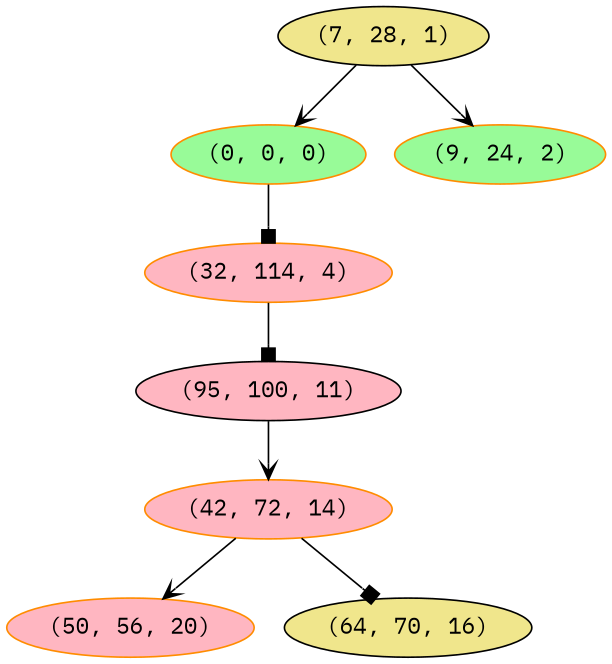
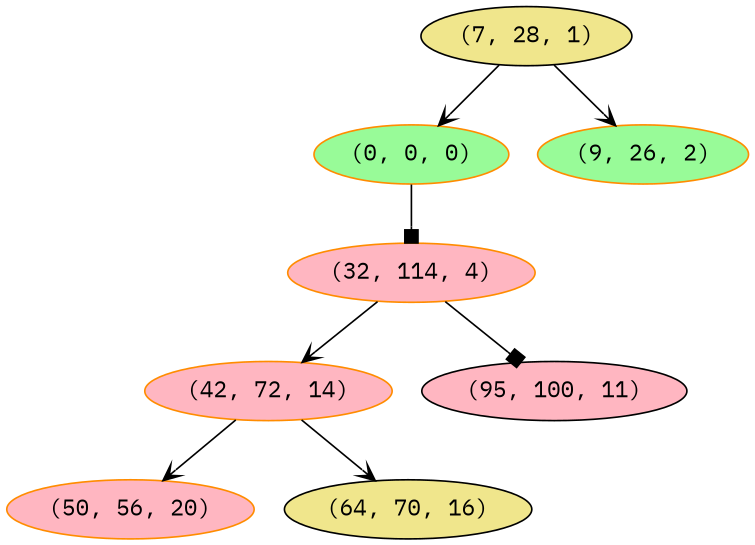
node "(9, 24, 2)": label "(9, 24, 2)" -> "(9, 26, 2)"
edge "(95, 100, 11)" -> "(42, 72, 14)": now "(32, 114, 4)" -> "(42, 72, 14)"
edge "(42, 72, 14)" -> "(64, 70, 16)": arrowhead box -> vee
